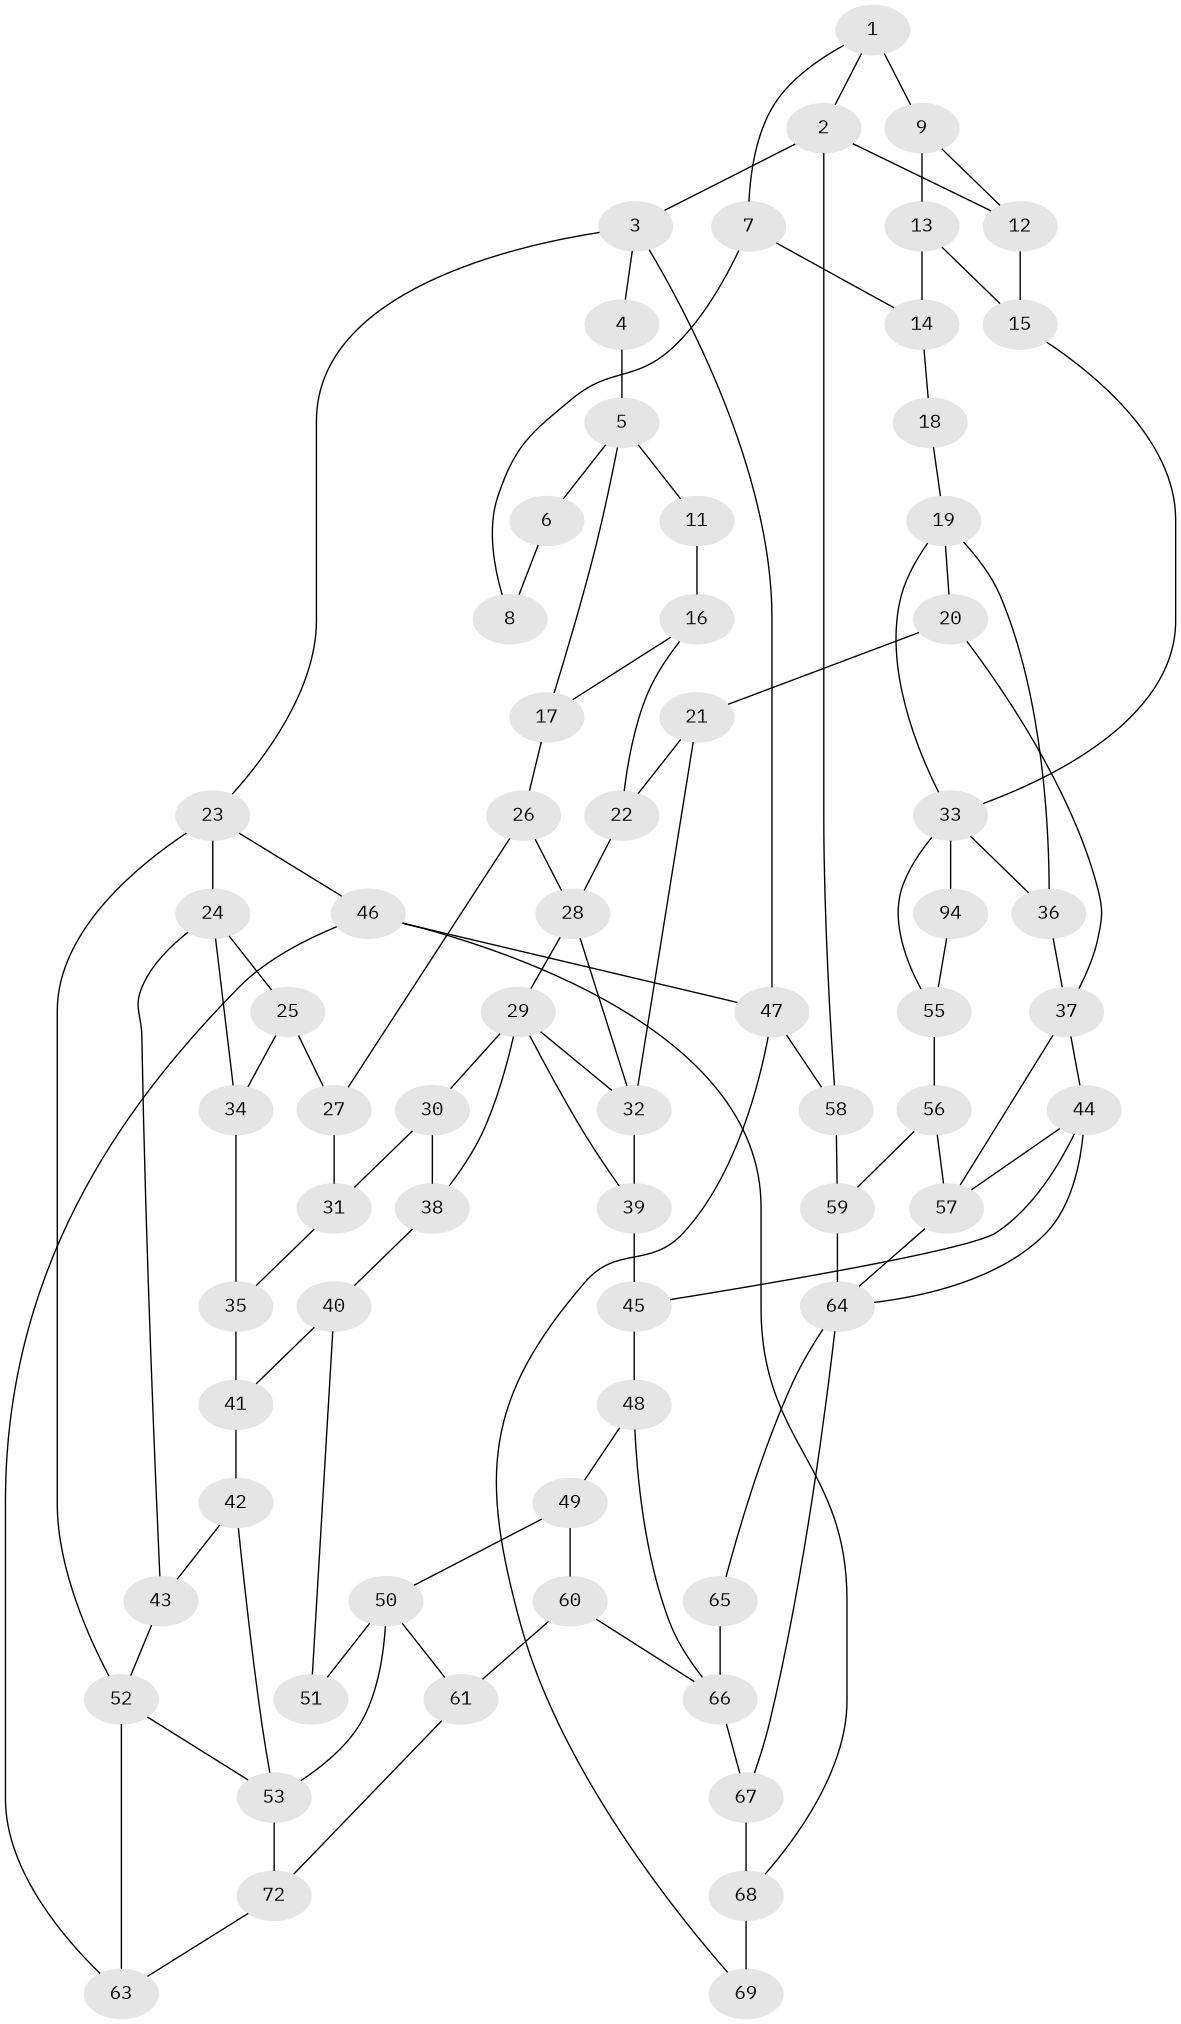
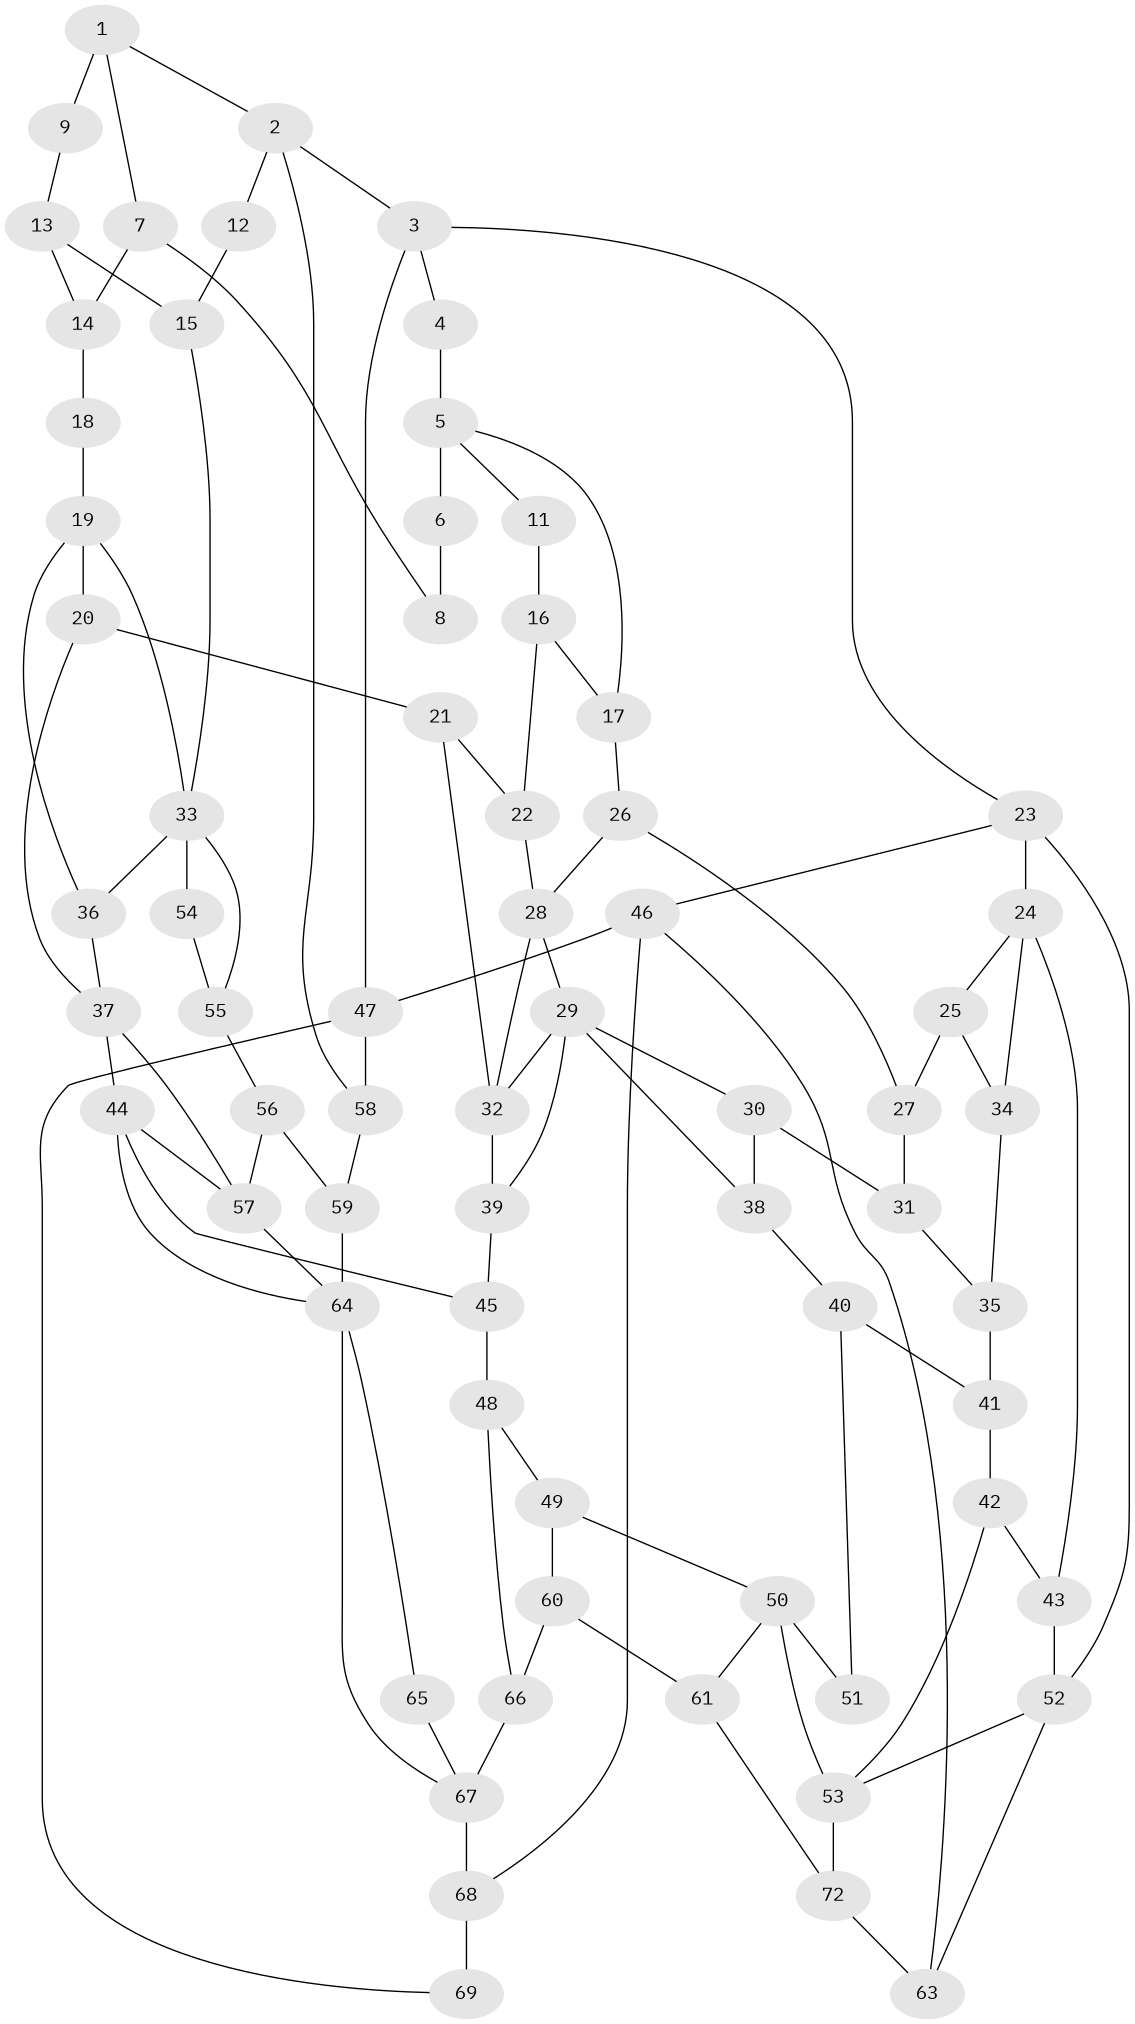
edge "9" -- "12": removed
node "94": label "94" -> "54"
edge "65" -- "66": now "65" -- "67"
